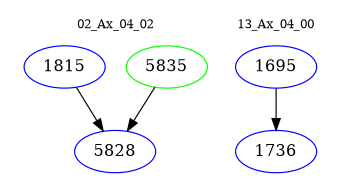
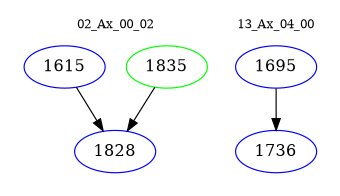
cluster "02_Ax_04_02": label "02_Ax_04_02" -> "02_Ax_00_02"
node "1815": label "1815" -> "1615"
node "5835": label "5835" -> "1835"
node "5828": label "5828" -> "1828"
